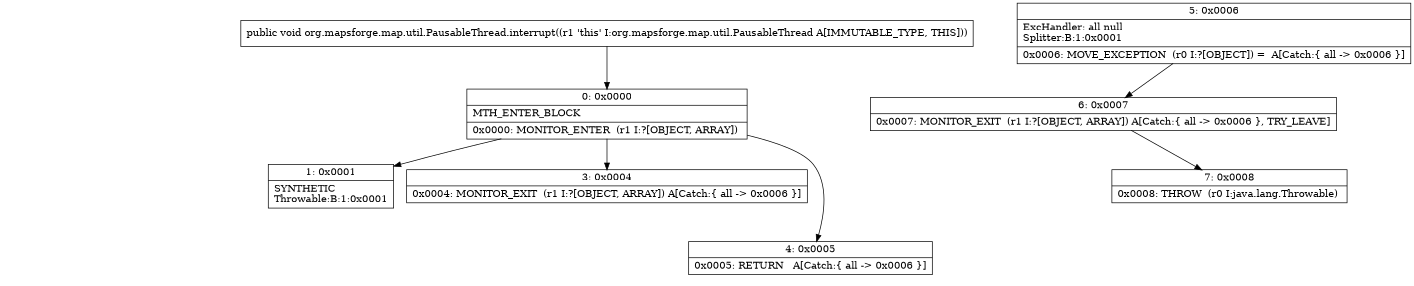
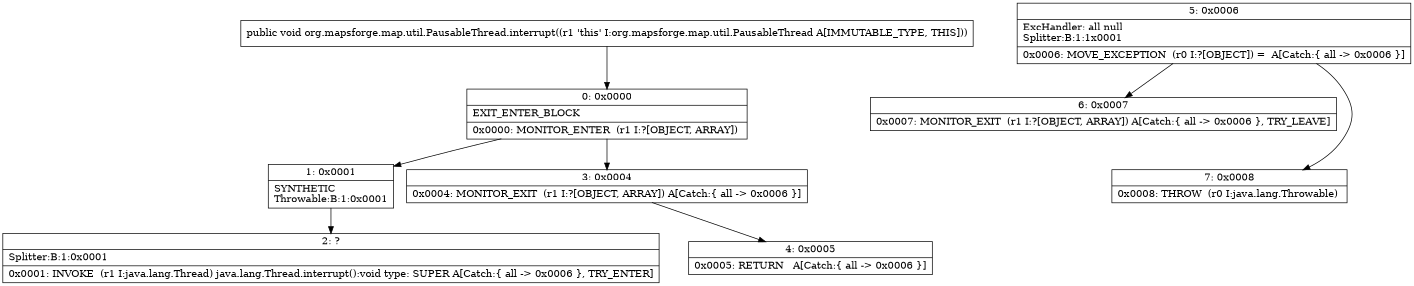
node "5: 0x0006": text "Splitter:B:1:0x0001" -> "Splitter:B:1:1x0001"
node "0: 0x0000": text "MTH_ENTER_BLOCK" -> "EXIT_ENTER_BLOCK"
edge "6: 0x0007" -> "7: 0x0008": now "5: 0x0006" -> "7: 0x0008"
edge "0: 0x0000" -> "4: 0x0005": now "3: 0x0004" -> "4: 0x0005"
node "2: ?": added
